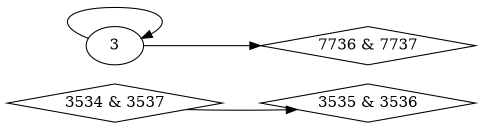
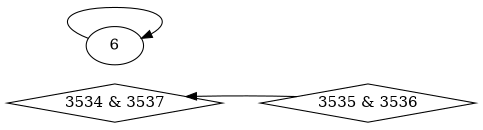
node "3": label "3" -> "6"
node "7736 & 7737": removed
edge "3534 & 3537" -> "3535 & 3536": reversed
